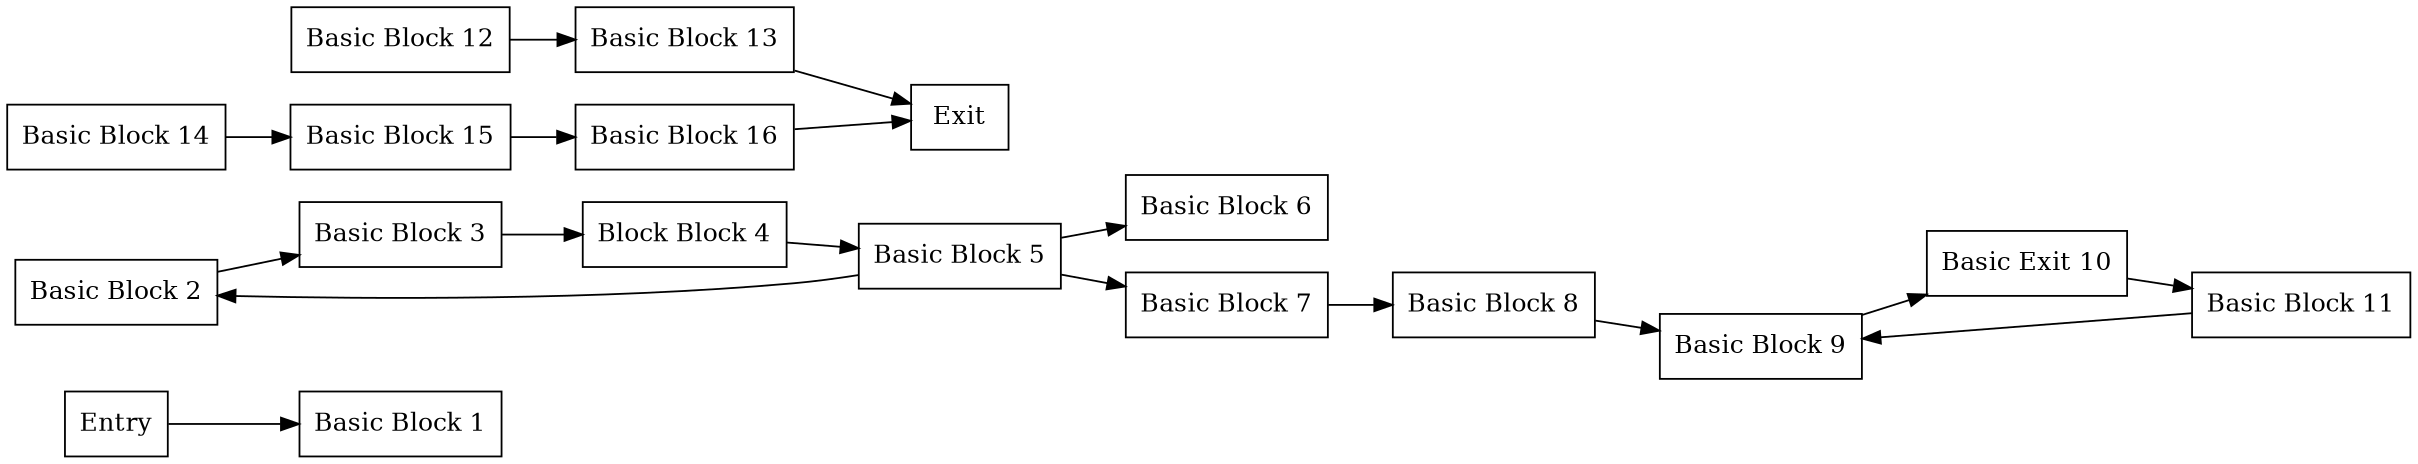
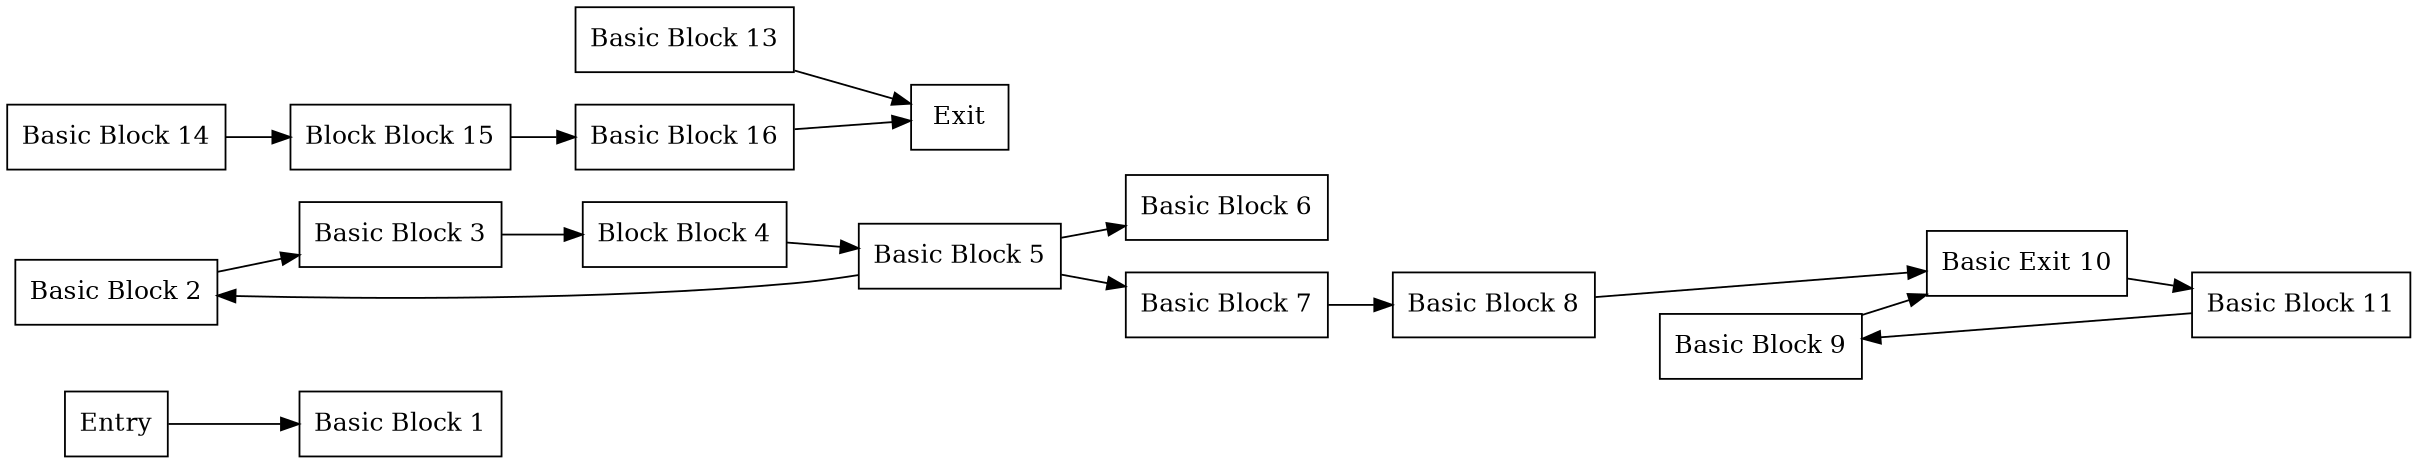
node "Basic Block 12": removed
node "Basic Block 15": label "Basic Block 15" -> "Block Block 15"
edge "Basic Block 8" -> "Basic Block 9": now "Basic Block 8" -> "Basic Exit 10"
